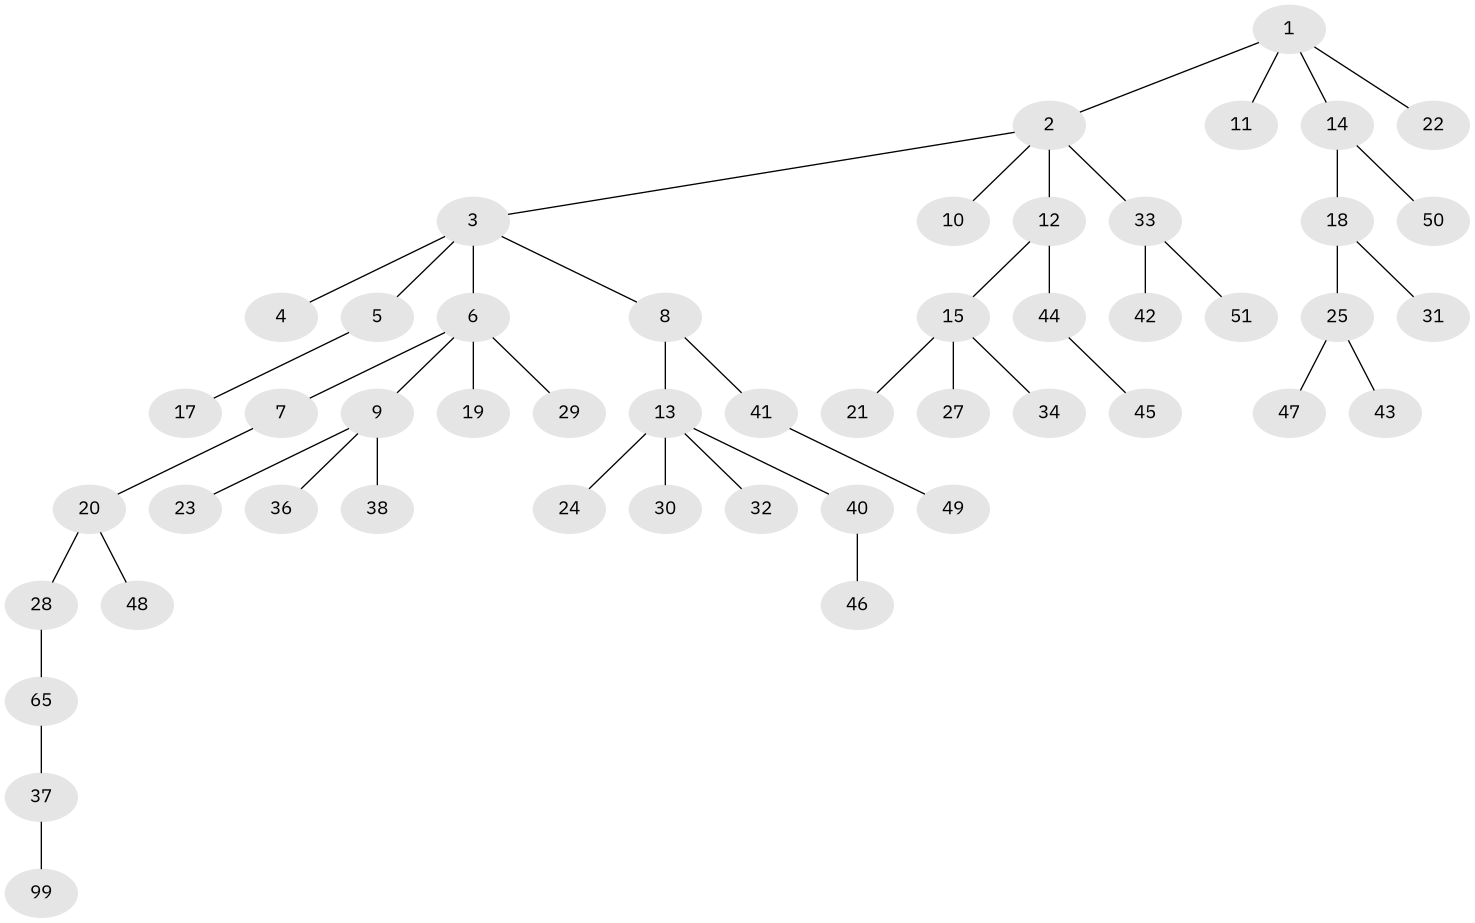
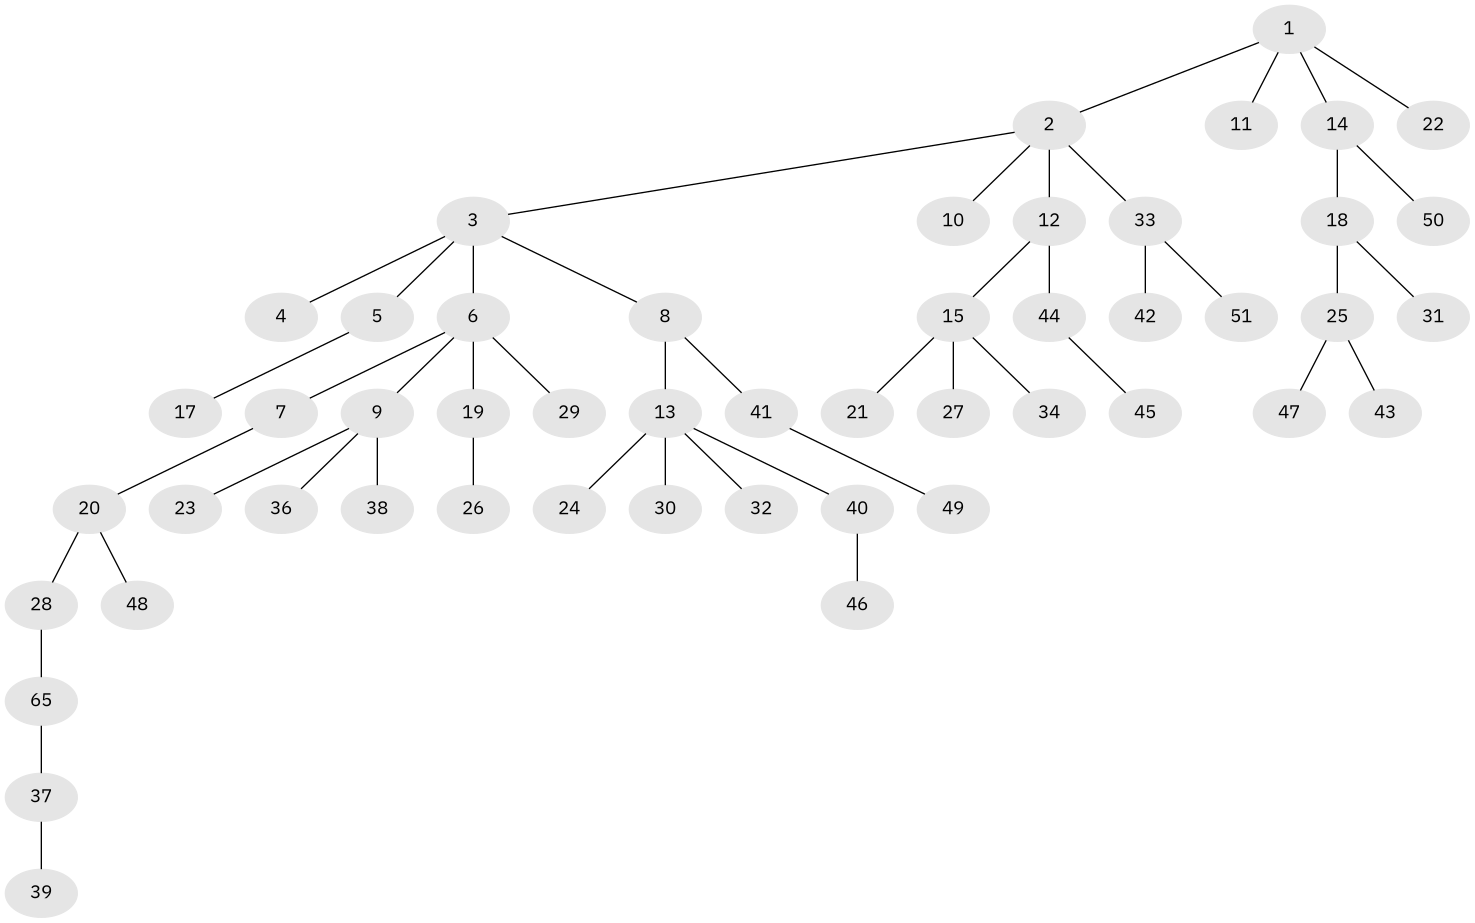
node "26": added
node "99": label "99" -> "39"
